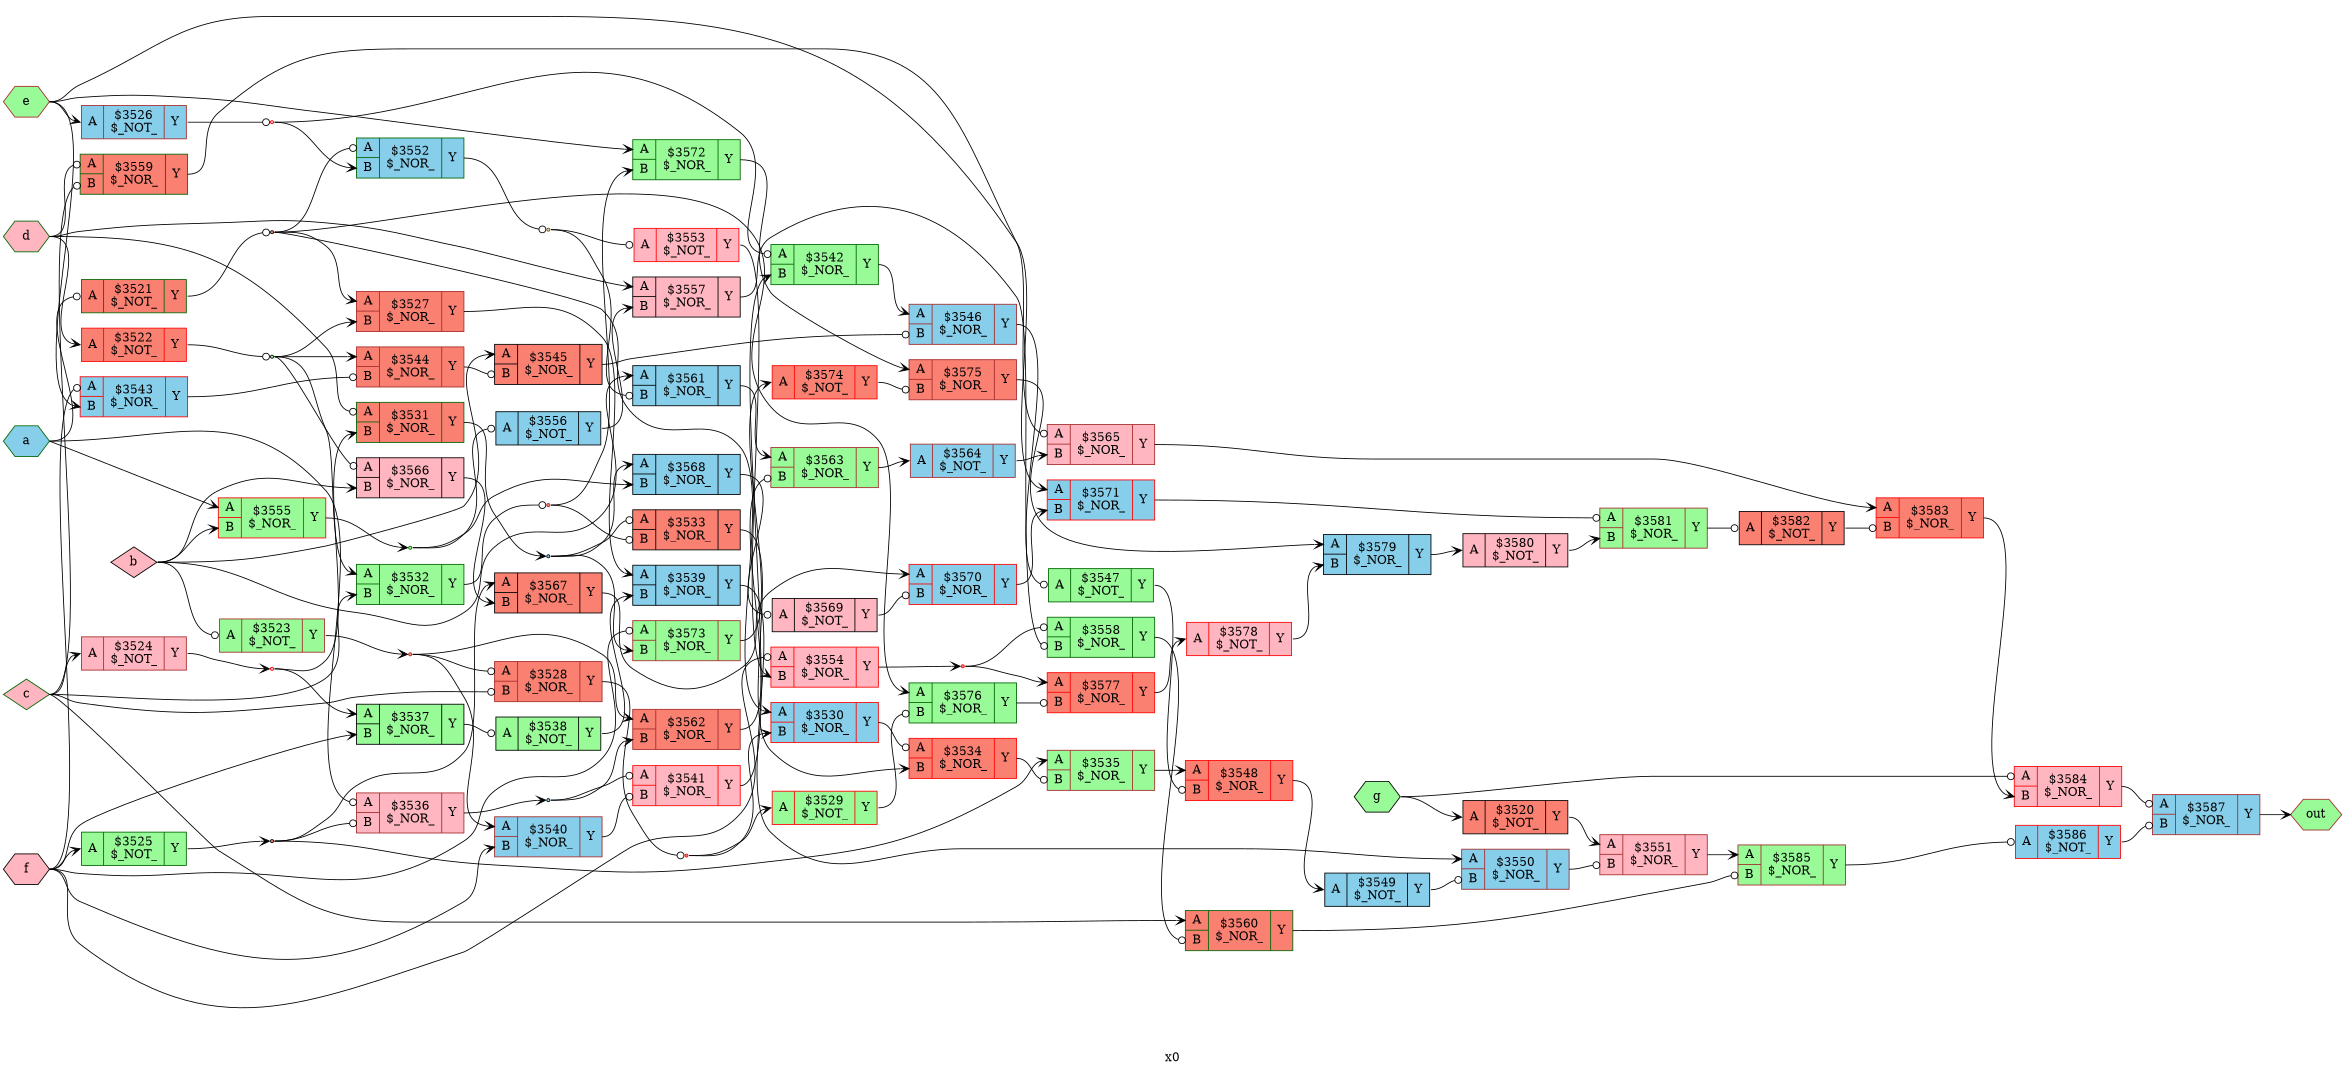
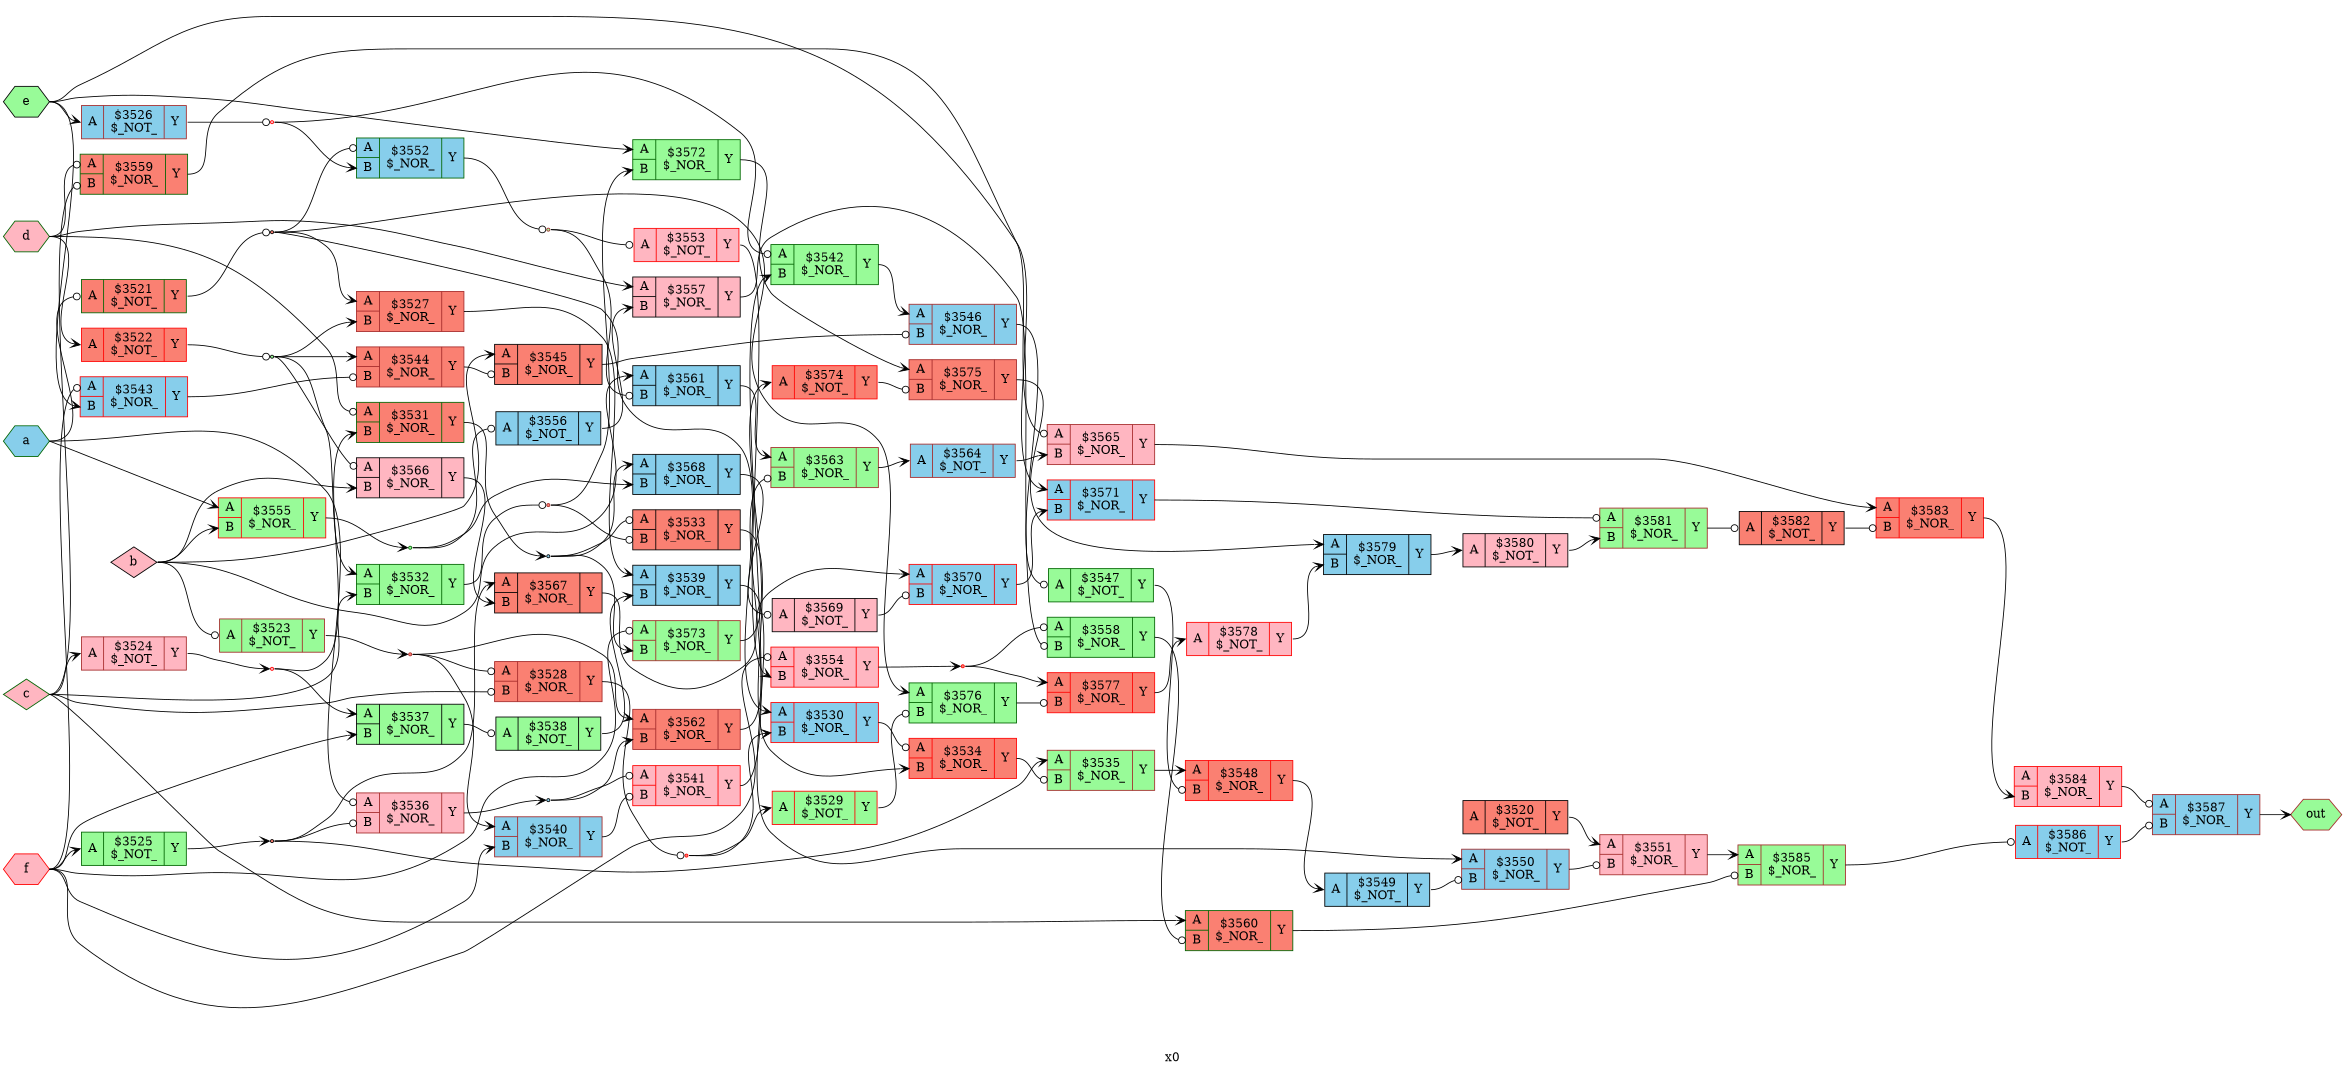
node "e": color brown -> black
node "g": removed
node "f": color black -> red
